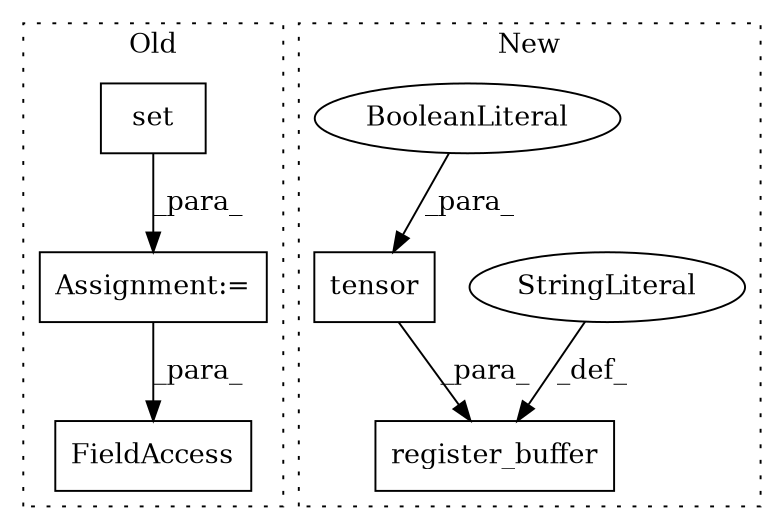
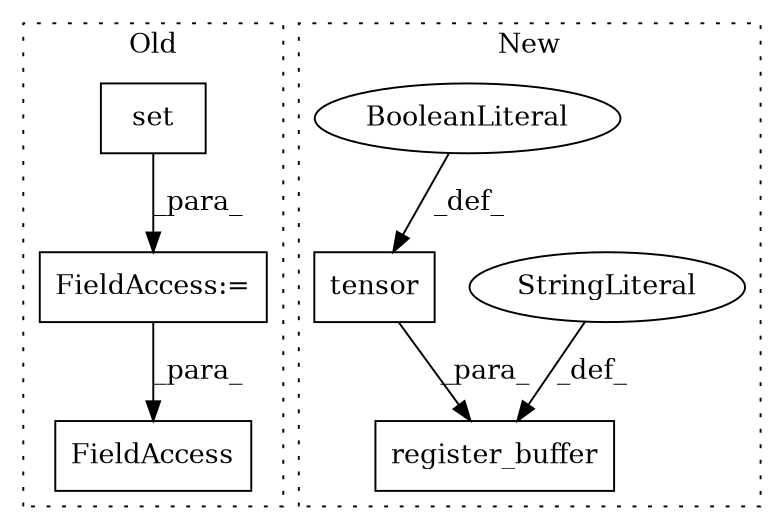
edge "BooleanLiteral" -> "tensor": label "_para_" -> "_def_"
node "Assignment:=": label "Assignment:=" -> "FieldAccess:="
